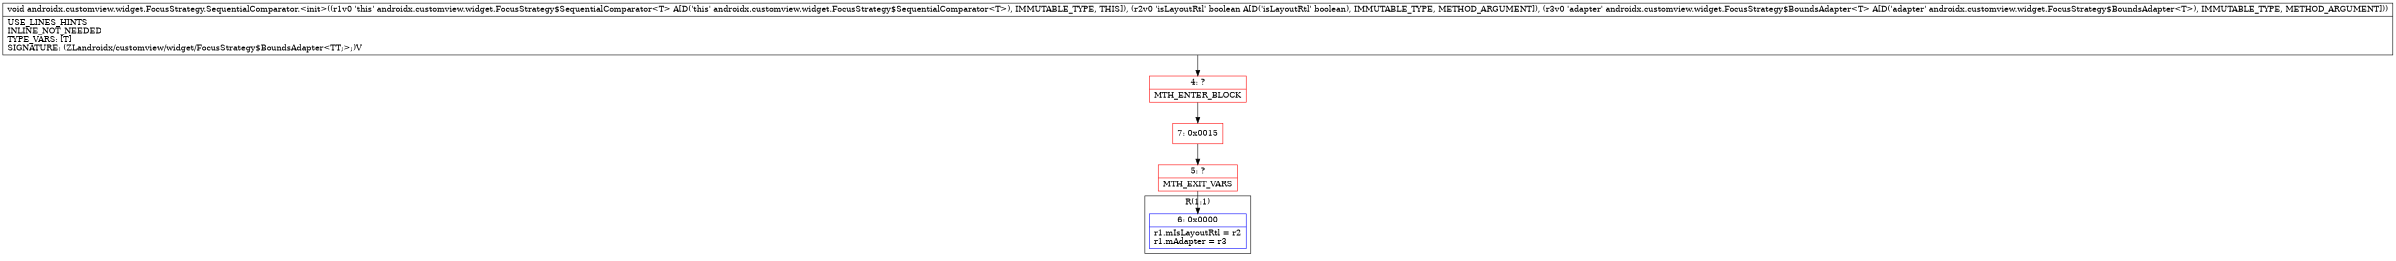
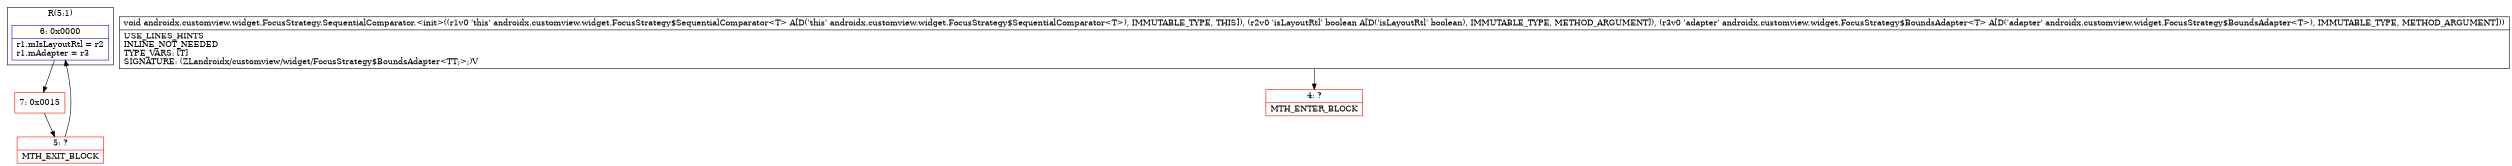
edge "4: ?" -> "7: 0x0015": now "6: 0x0000" -> "7: 0x0015"
node "5: ?": text "MTH_EXIT_VARS" -> "MTH_EXIT_BLOCK"
cluster "R(1:1)": label "R(1:1)" -> "R(5:1)"
